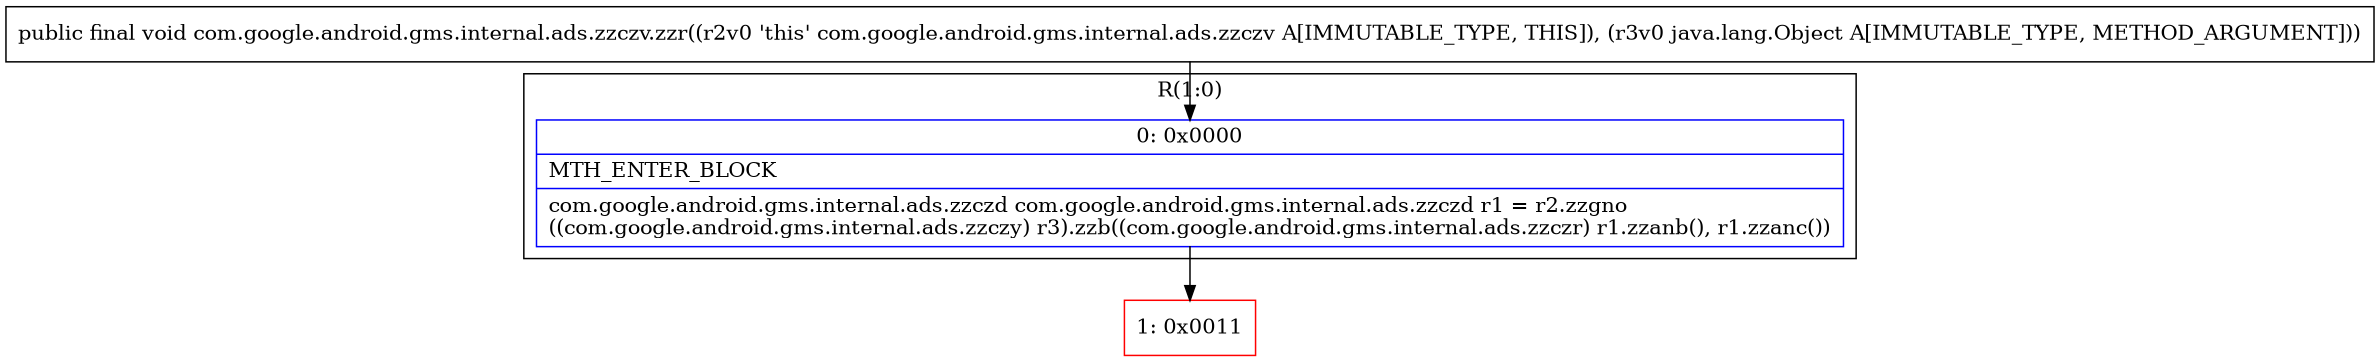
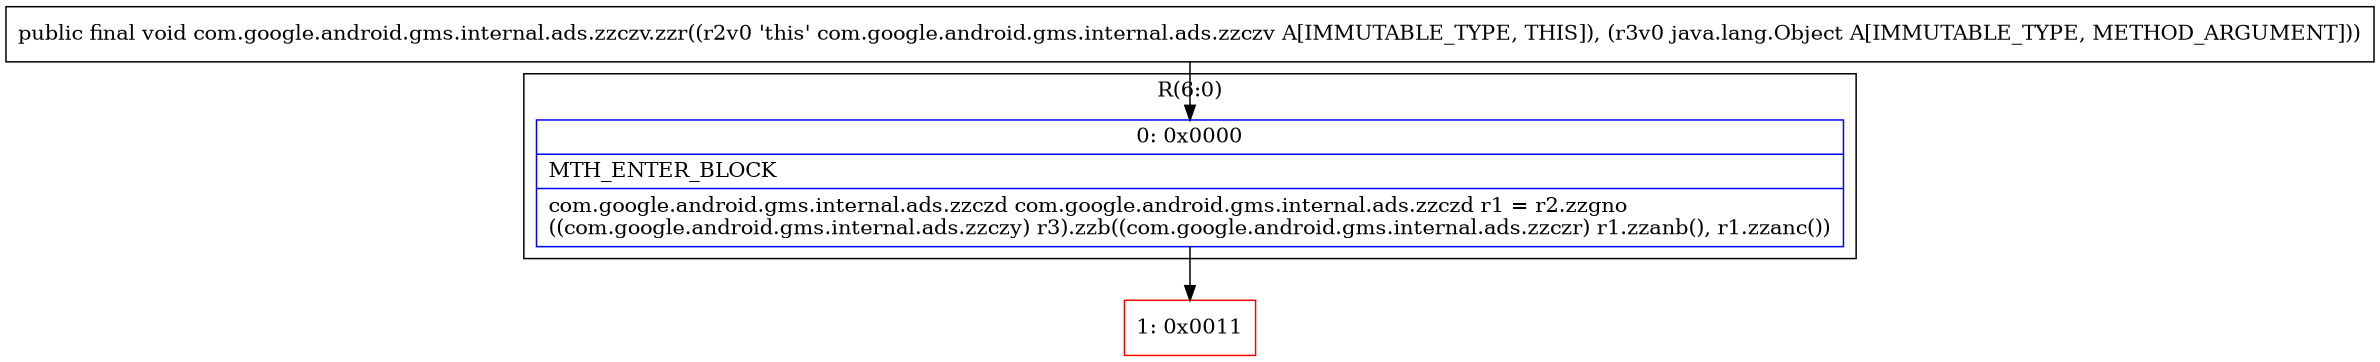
cluster "R(1:0)": label "R(1:0)" -> "R(6:0)"
